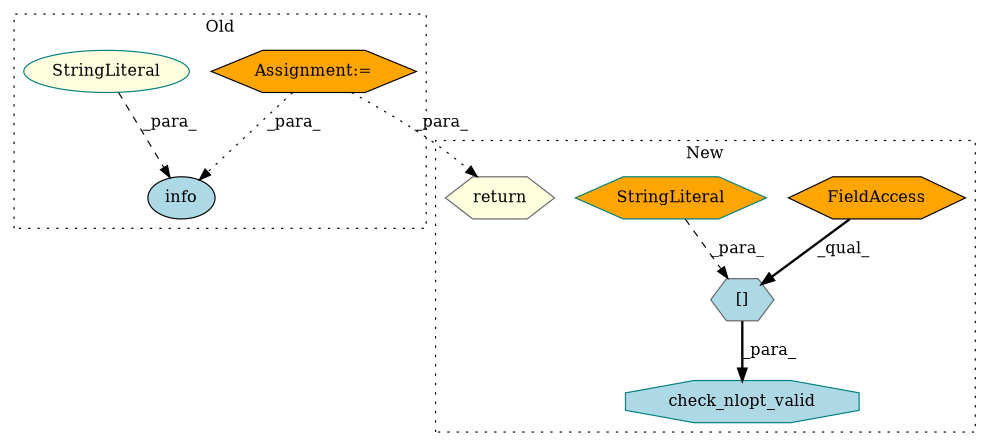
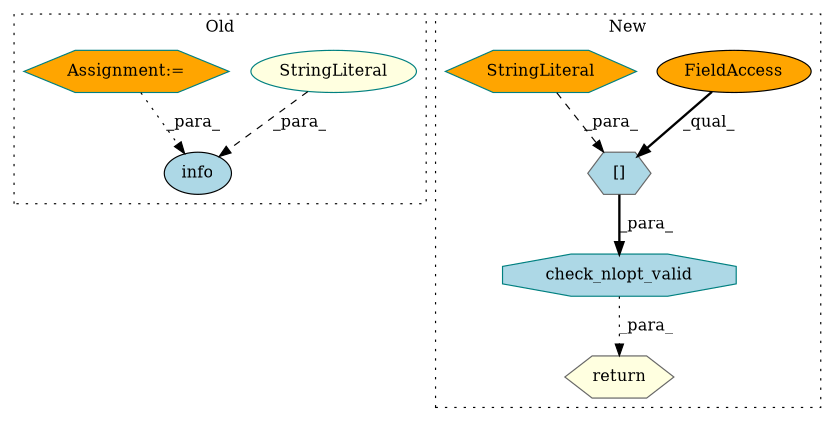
node "Assignment:=": color black -> teal
edge "Assignment:=" -> "return": now "check_nlopt_valid" -> "return"
node "FieldAccess": shape hexagon -> ellipse
